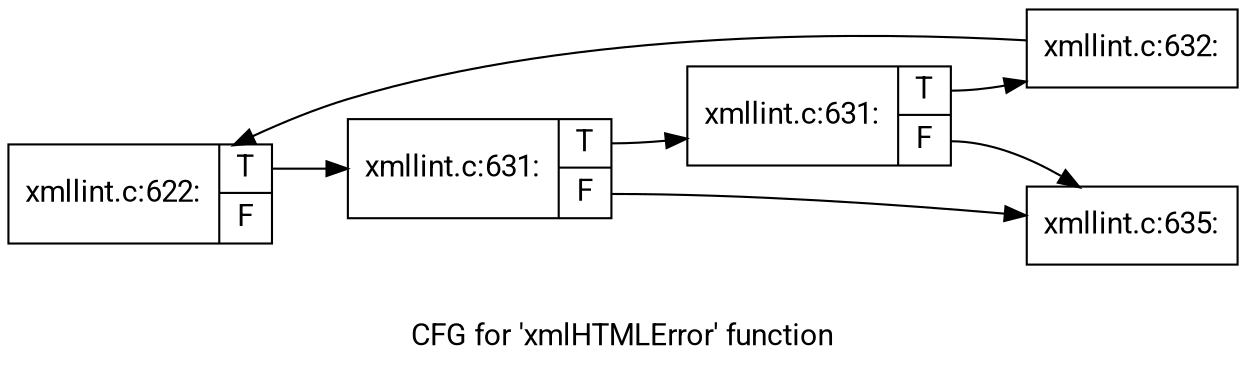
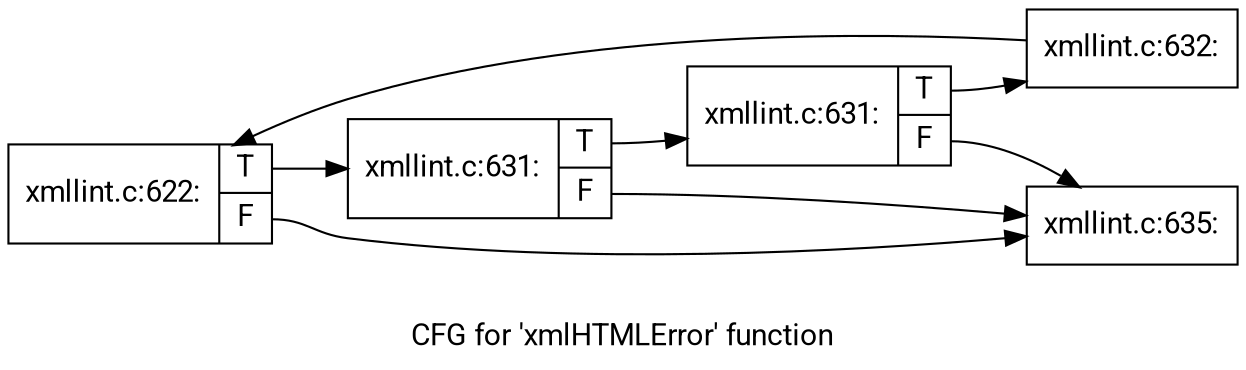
edge "xmllint.c:622:" -> "xmllint.c:635:": added
